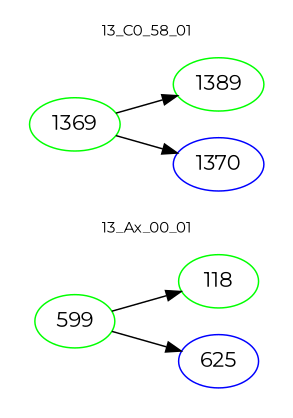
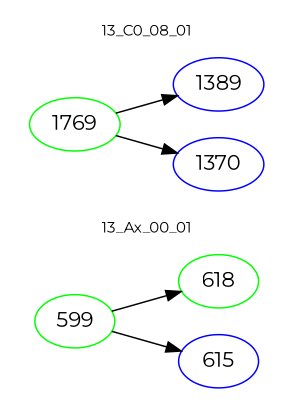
cluster "13_C0_58_01": label "13_C0_58_01" -> "13_C0_08_01"
node "1389": color green -> blue
node "1369": label "1369" -> "1769"
node "118": label "118" -> "618"
node "625": label "625" -> "615"
